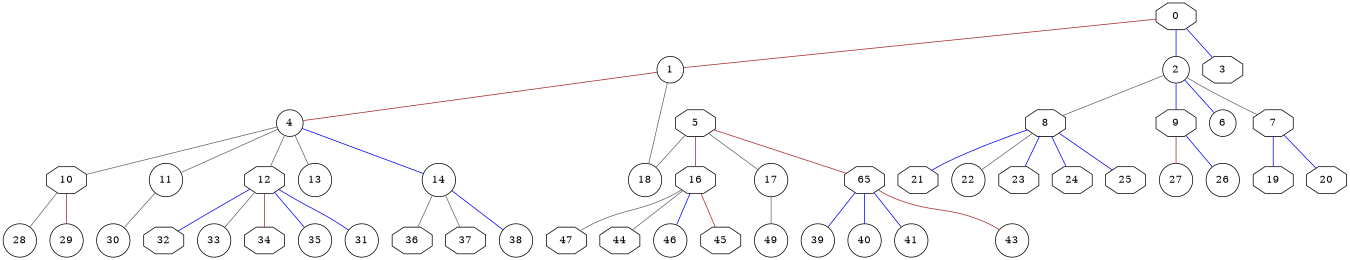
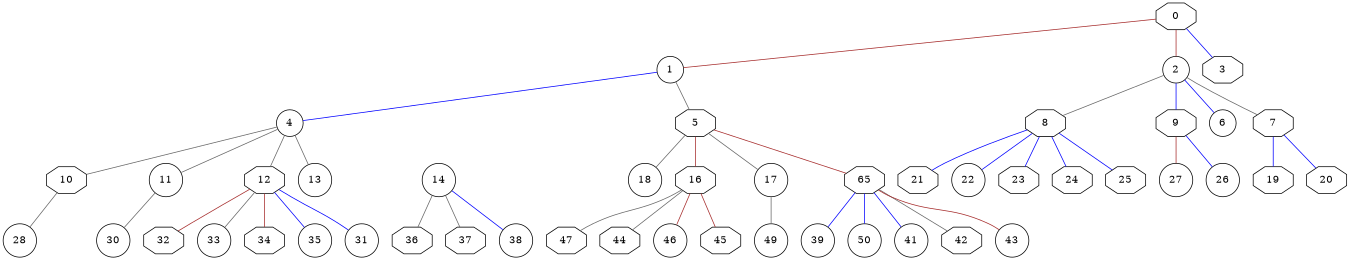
edge "0" -- "2": color blue -> brown
edge "1" -- "4": color brown -> blue
edge "1" -- "18": now "1" -- "5"
edge "4" -- "14": removed
edge "8" -- "22": color gray40 -> blue
edge "16" -- "46": color blue -> brown
edge "12" -- "32": color blue -> brown
node "29": removed
node "40": label "40" -> "50"
node "42": added
